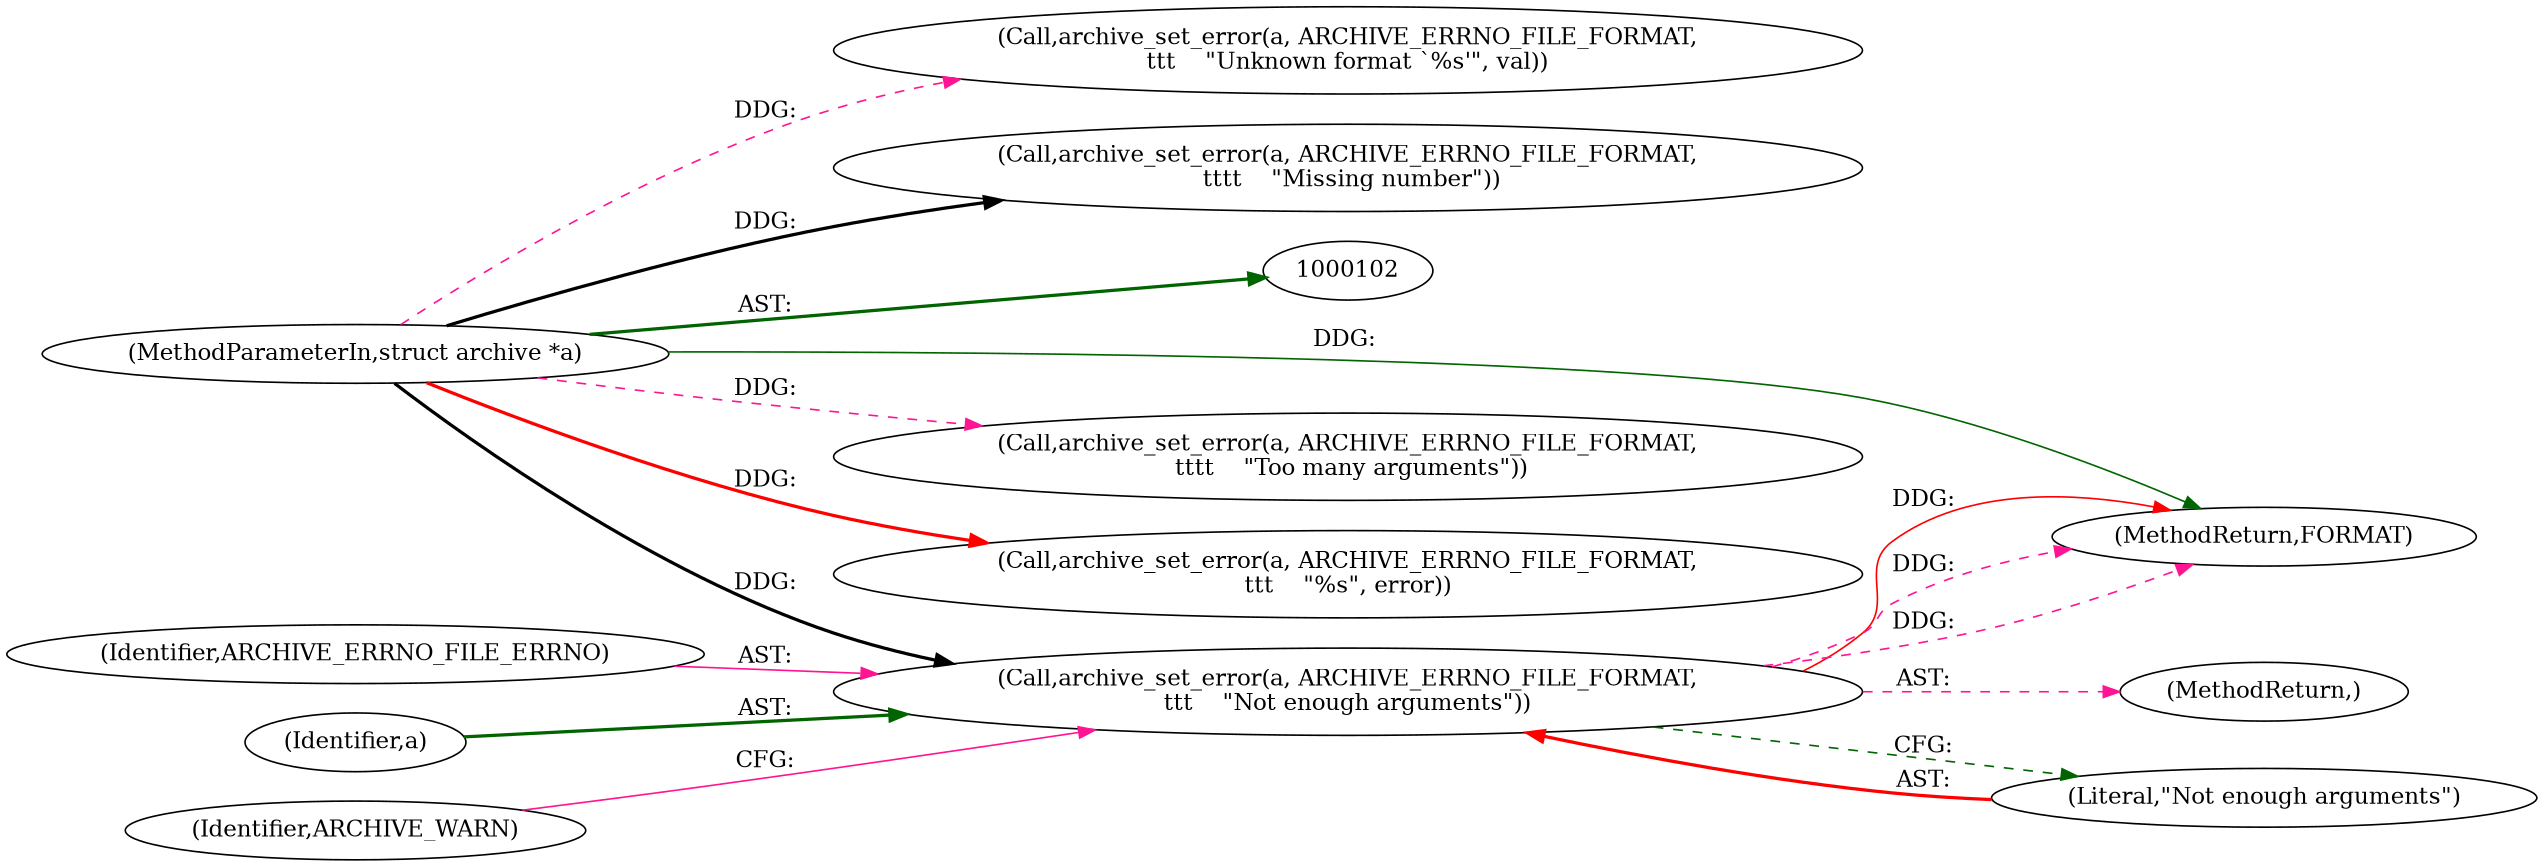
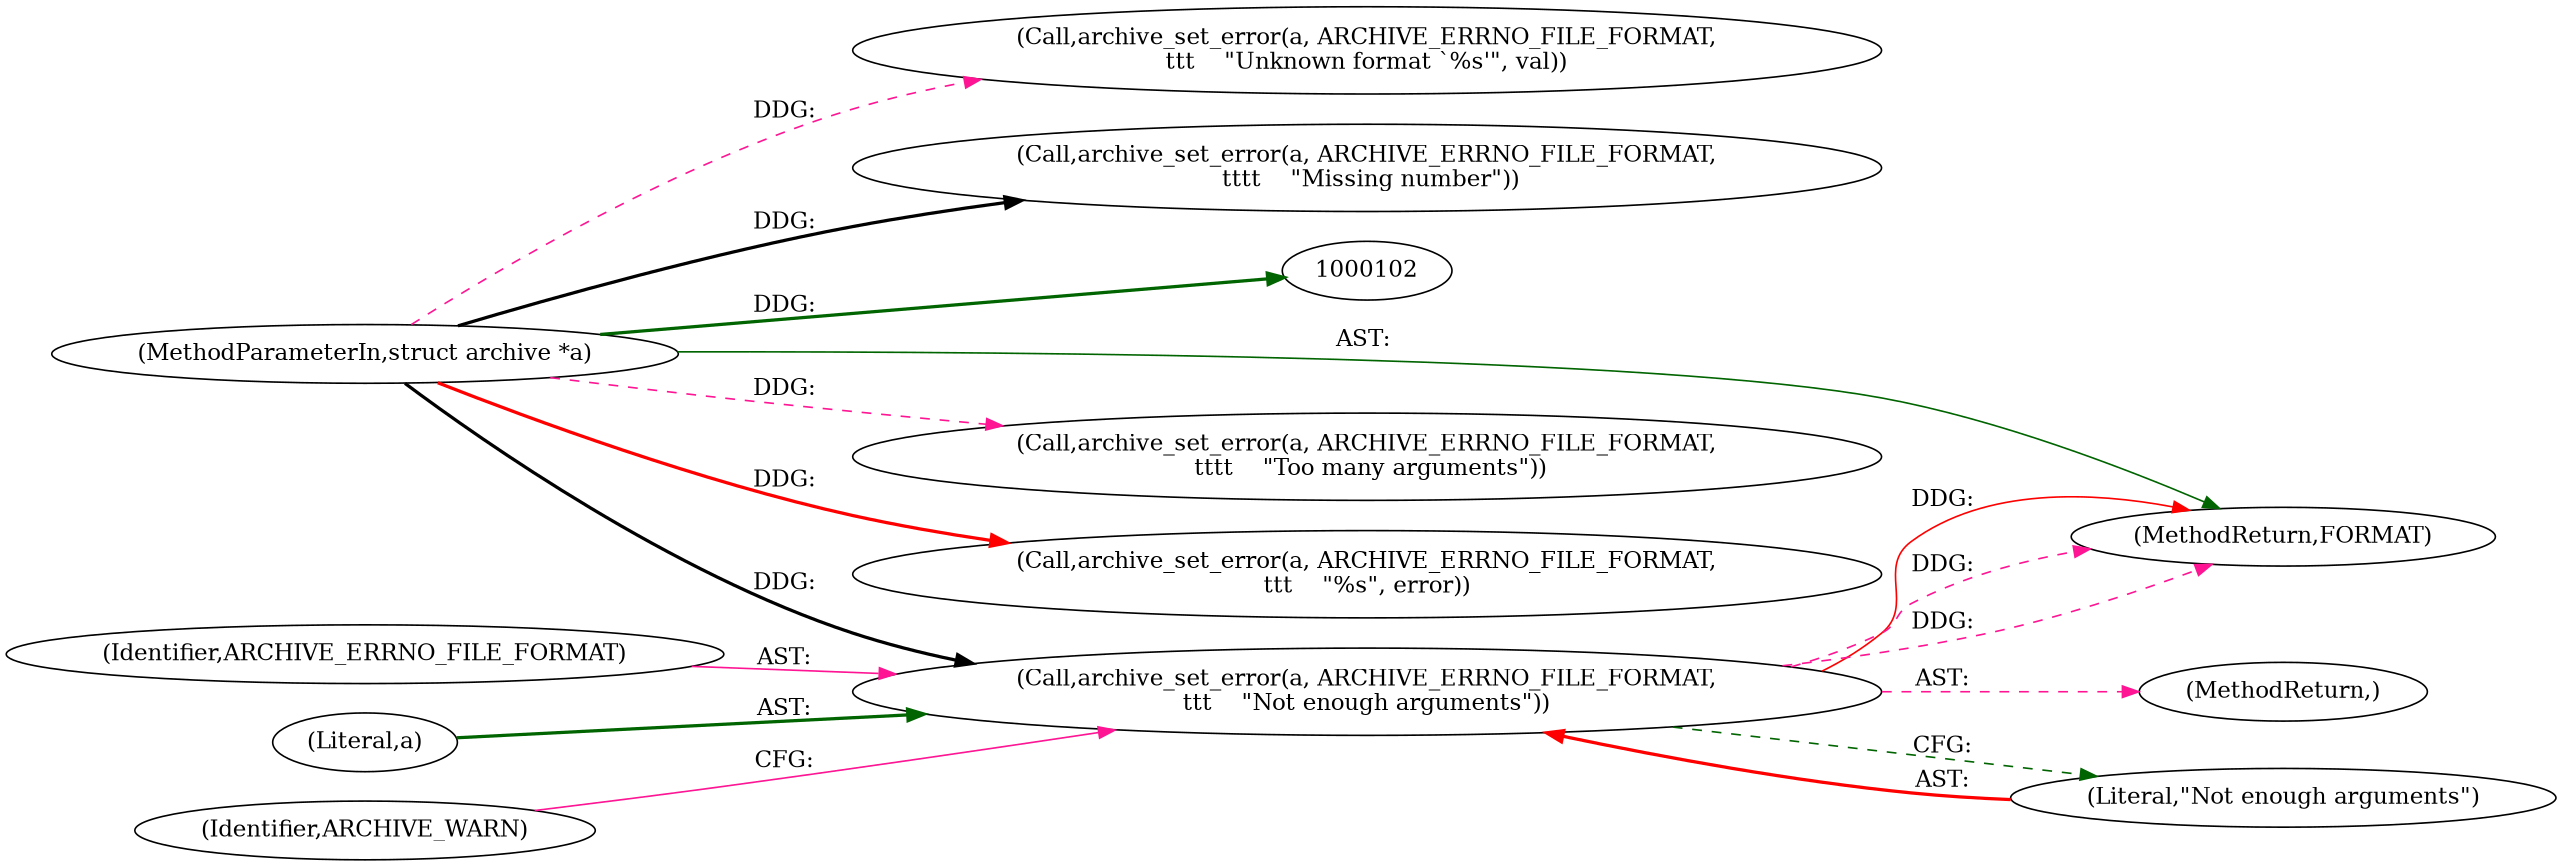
edge "(MethodParameterIn,struct archive *a)" -> "1000102": label "AST: " -> "DDG: "
edge "(MethodParameterIn,struct archive *a)" -> "(MethodReturn,FORMAT)": label "DDG: " -> "AST: "
node "(Identifier,ARCHIVE_ERRNO_FILE_ERRNO)": label "(Identifier,ARCHIVE_ERRNO_FILE_ERRNO)" -> "(Identifier,ARCHIVE_ERRNO_FILE_FORMAT)"
node "(Identifier,a)": label "(Identifier,a)" -> "(Literal,a)"
